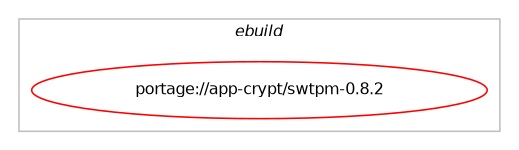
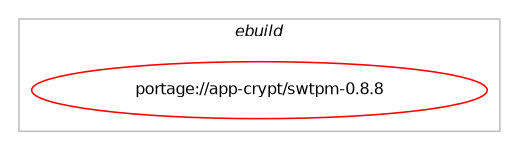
node "portage://app-crypt/swtpm-0.8.2": label "portage://app-crypt/swtpm-0.8.2" -> "portage://app-crypt/swtpm-0.8.8"
